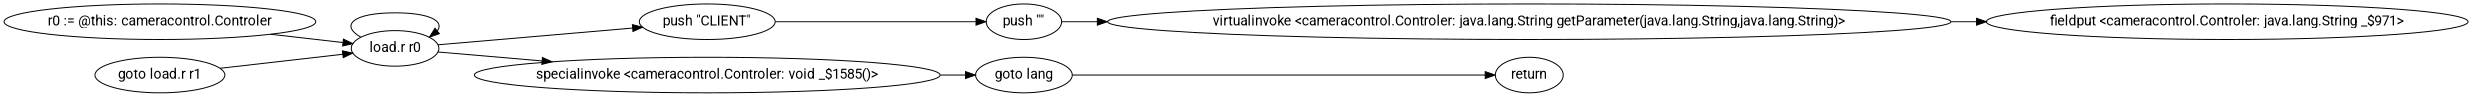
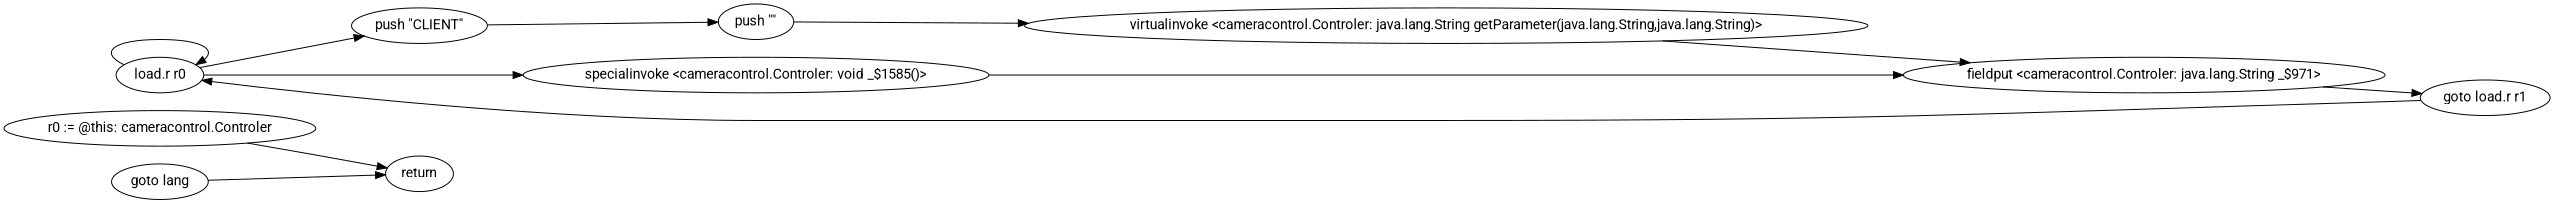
edge "r0 := @this: cameracontrol.Controler" -> "load.r r0": now "r0 := @this: cameracontrol.Controler" -> "return"
edge "specialinvoke <cameracontrol.Controler: void _$1585()>" -> "goto lang": now "specialinvoke <cameracontrol.Controler: void _$1585()>" -> "fieldput <cameracontrol.Controler: java.lang.String _$971>"
edge "fieldput <cameracontrol.Controler: java.lang.String _$971>" -> "goto load.r r1": added
